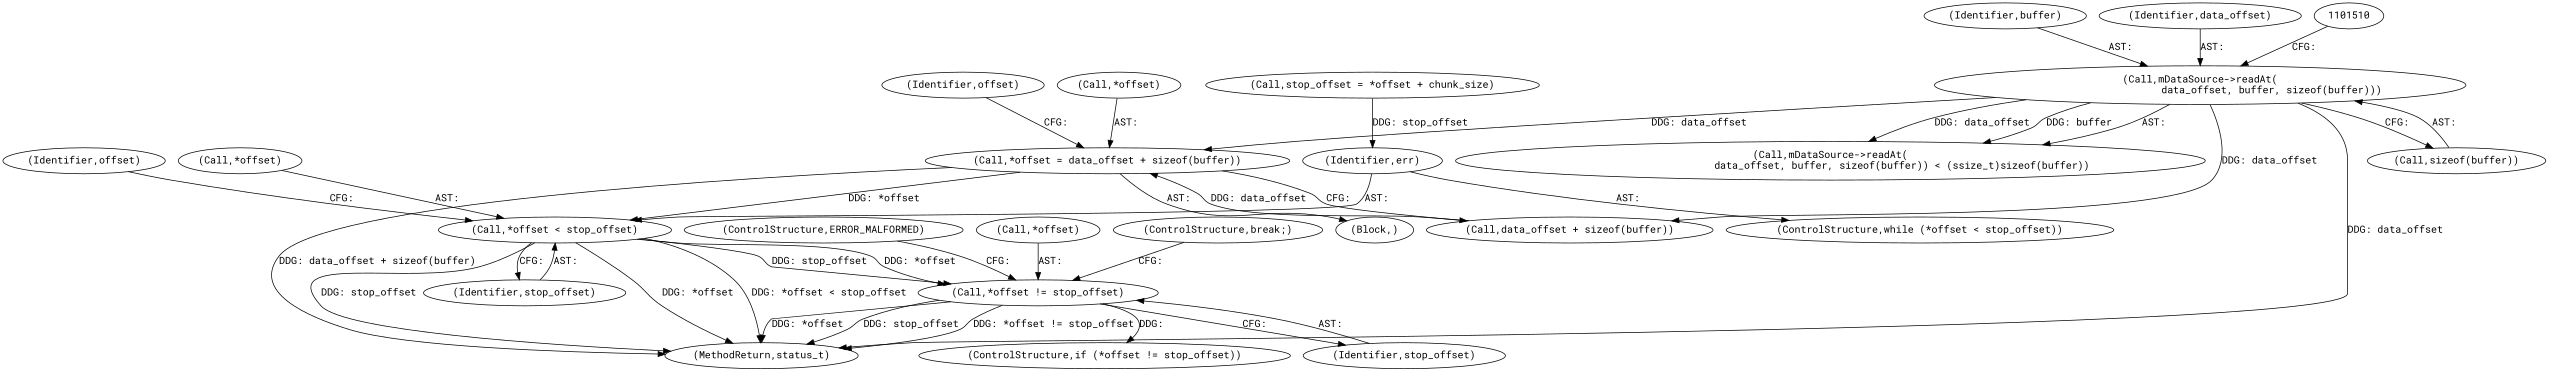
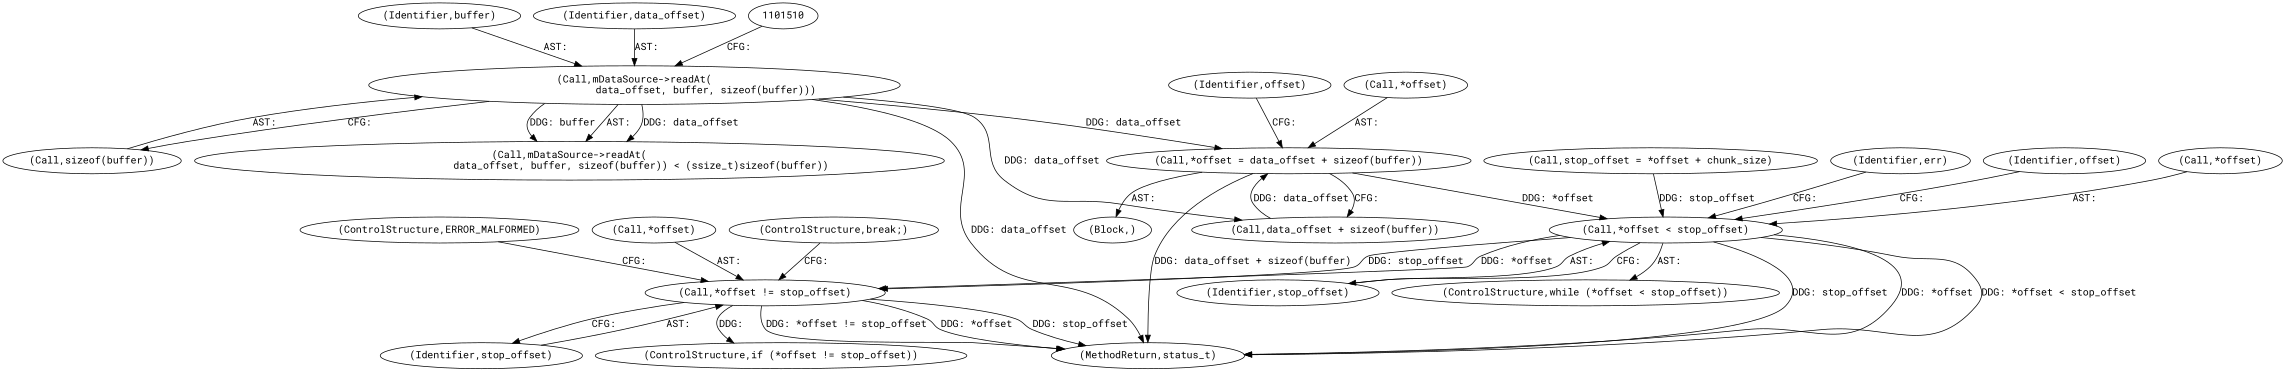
edge "(Call,stop_offset = *offset + chunk_size)" -> "(Identifier,err)": now "(Call,stop_offset = *offset + chunk_size)" -> "(Call,*offset < stop_offset)"
edge "(Identifier,err)" -> "(Call,*offset < stop_offset)": label "AST: " -> "CFG: "
edge "(Identifier,err)" -> "(ControlStructure,while (*offset < stop_offset))": now "(Call,*offset < stop_offset)" -> "(ControlStructure,while (*offset < stop_offset))"
